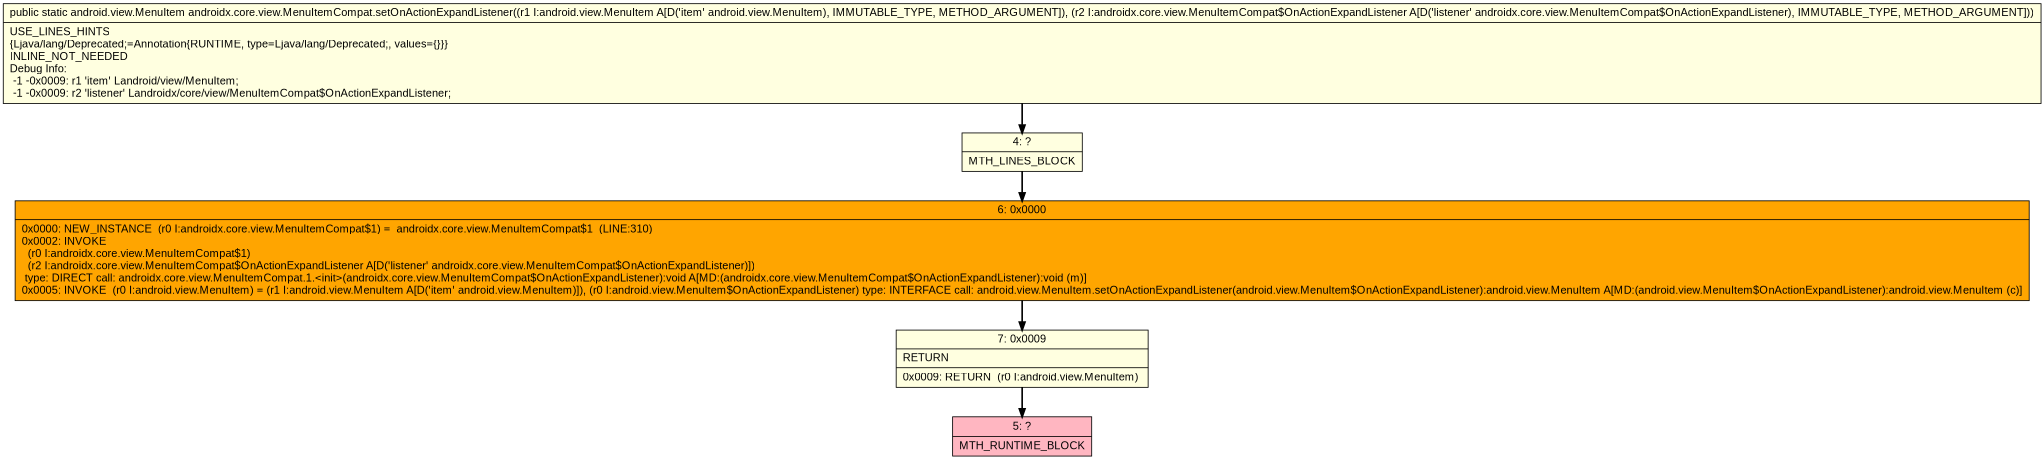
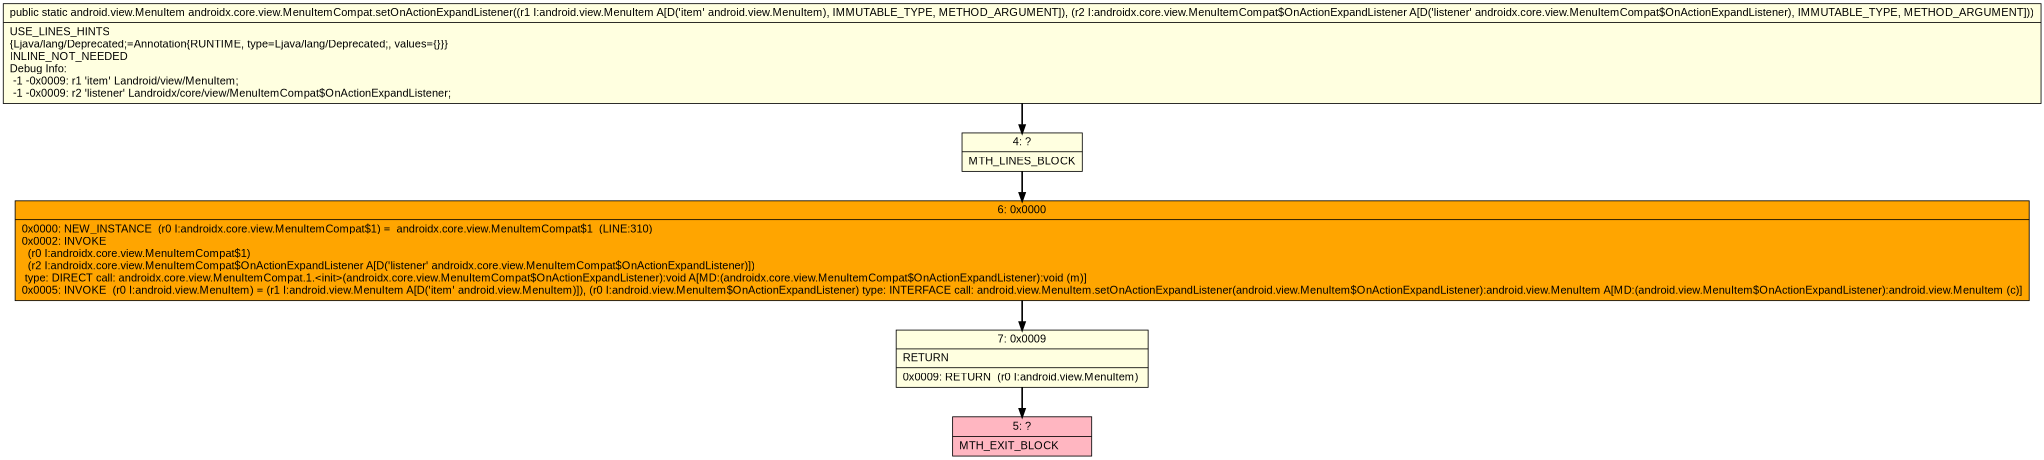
node "5: ?": text "MTH_RUNTIME_BLOCK" -> "MTH_EXIT_BLOCK"
